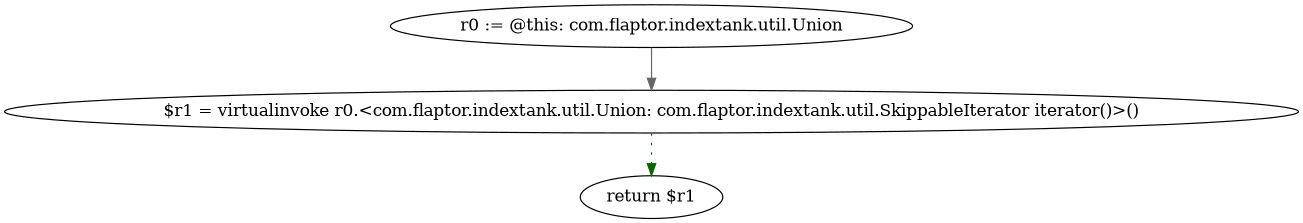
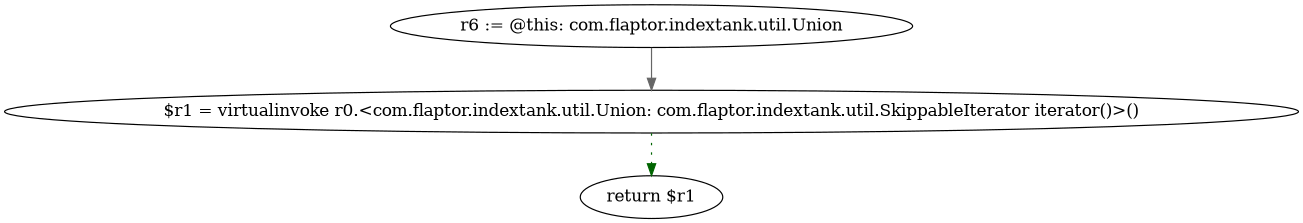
node "r0 := @this: com.flaptor.indextank.util.Union": label "r0 := @this: com.flaptor.indextank.util.Union" -> "r6 := @this: com.flaptor.indextank.util.Union"
